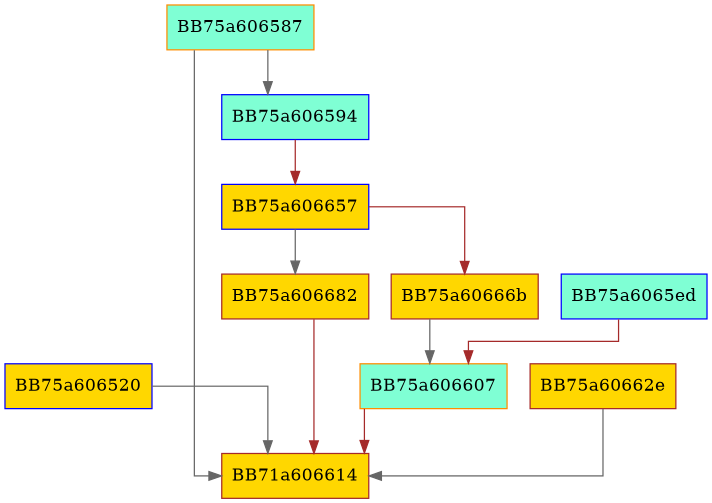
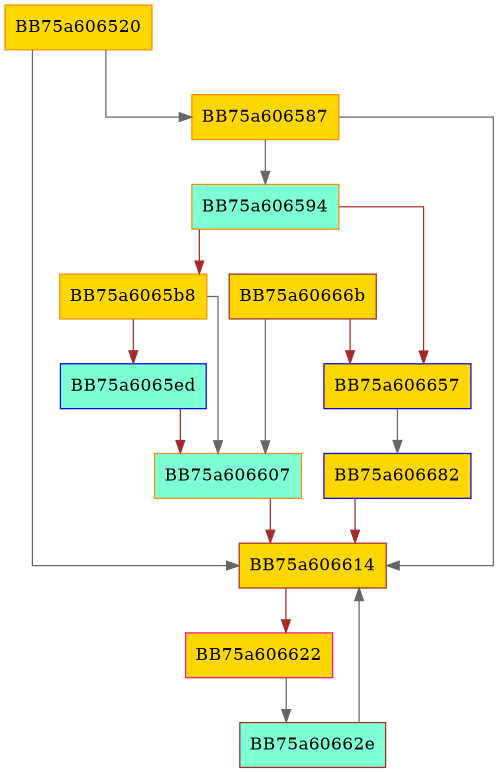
node "BB75a606587": fillcolor aquamarine -> gold
edge "BB75a606520" -> "BB75a606587": added
node "BB75a606594": color blue -> darkorange
edge "BB75a606657" -> "BB75a60666b": reversed
node "BB75a6065b8": added
node "BB75a606682": color brown -> blue
node "BB75a606520": color blue -> darkorange
node "BB75a60662e": fillcolor gold -> aquamarine
node "BB71a606614": label "BB71a606614" -> "BB75a606614"
node "BB75a606622": added
